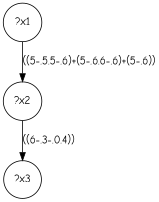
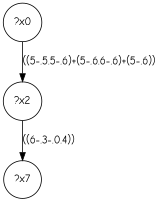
node "?x1": label "?x1" -> "?x0"
node "?x3": label "?x3" -> "?x7"
